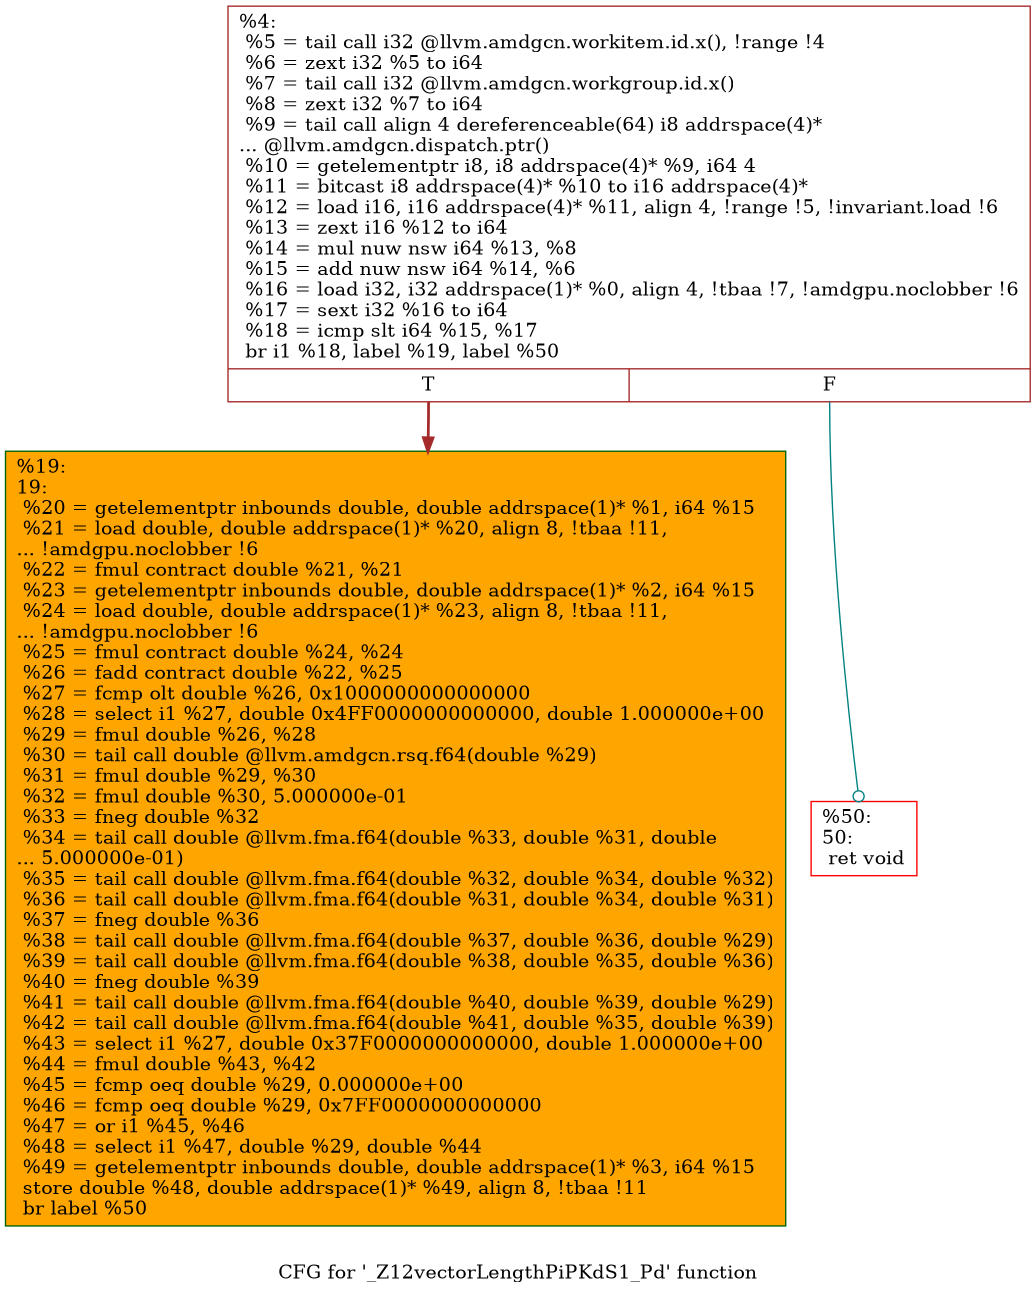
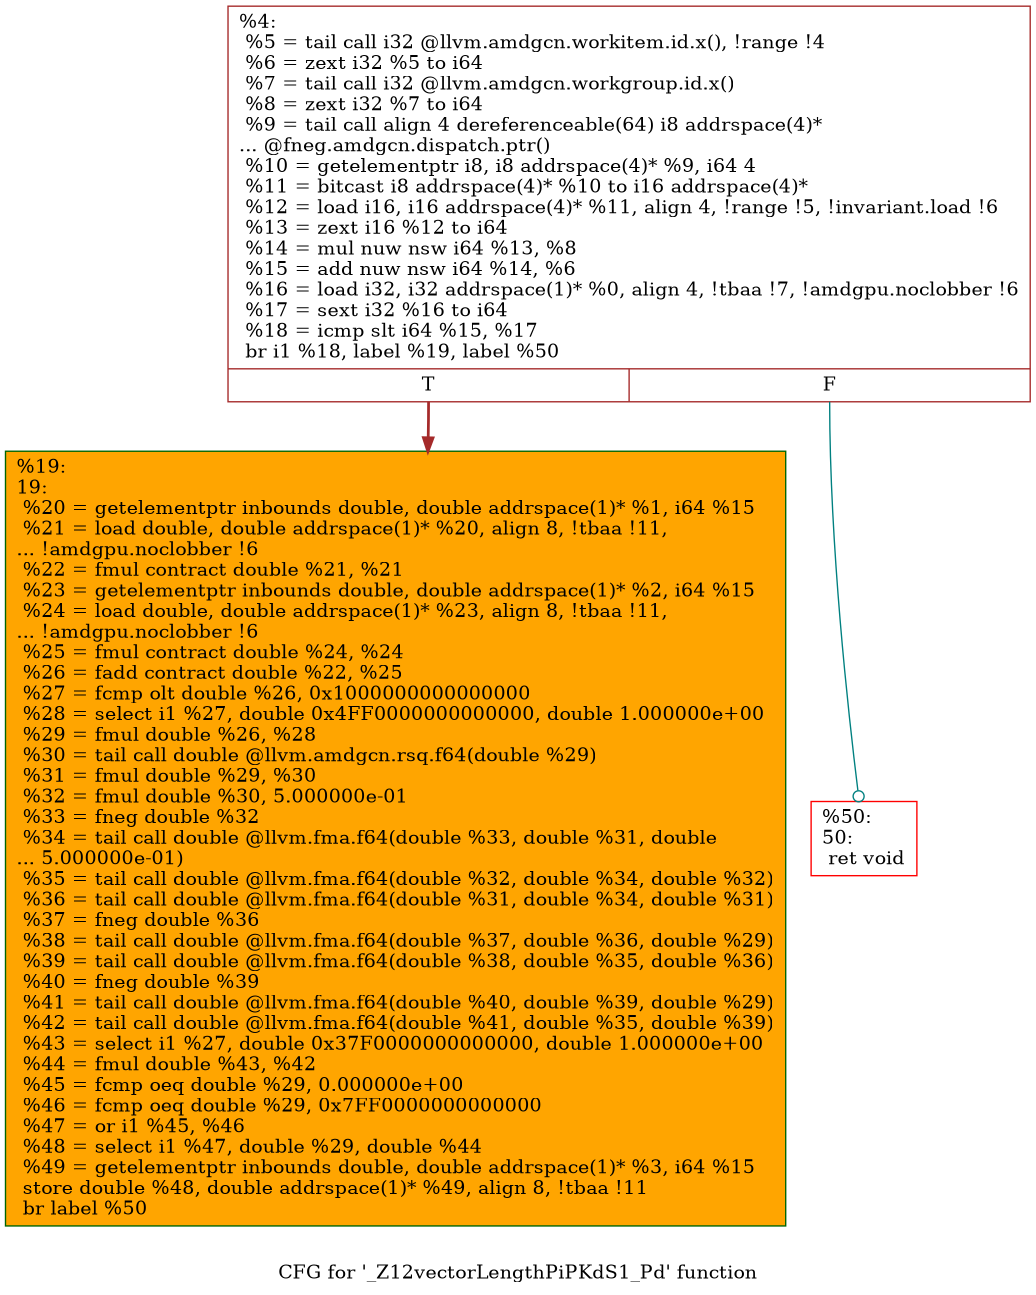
node "%4:": text "... @llvm.amdgcn.dispatch.ptr()" -> "... @fneg.amdgcn.dispatch.ptr()"
